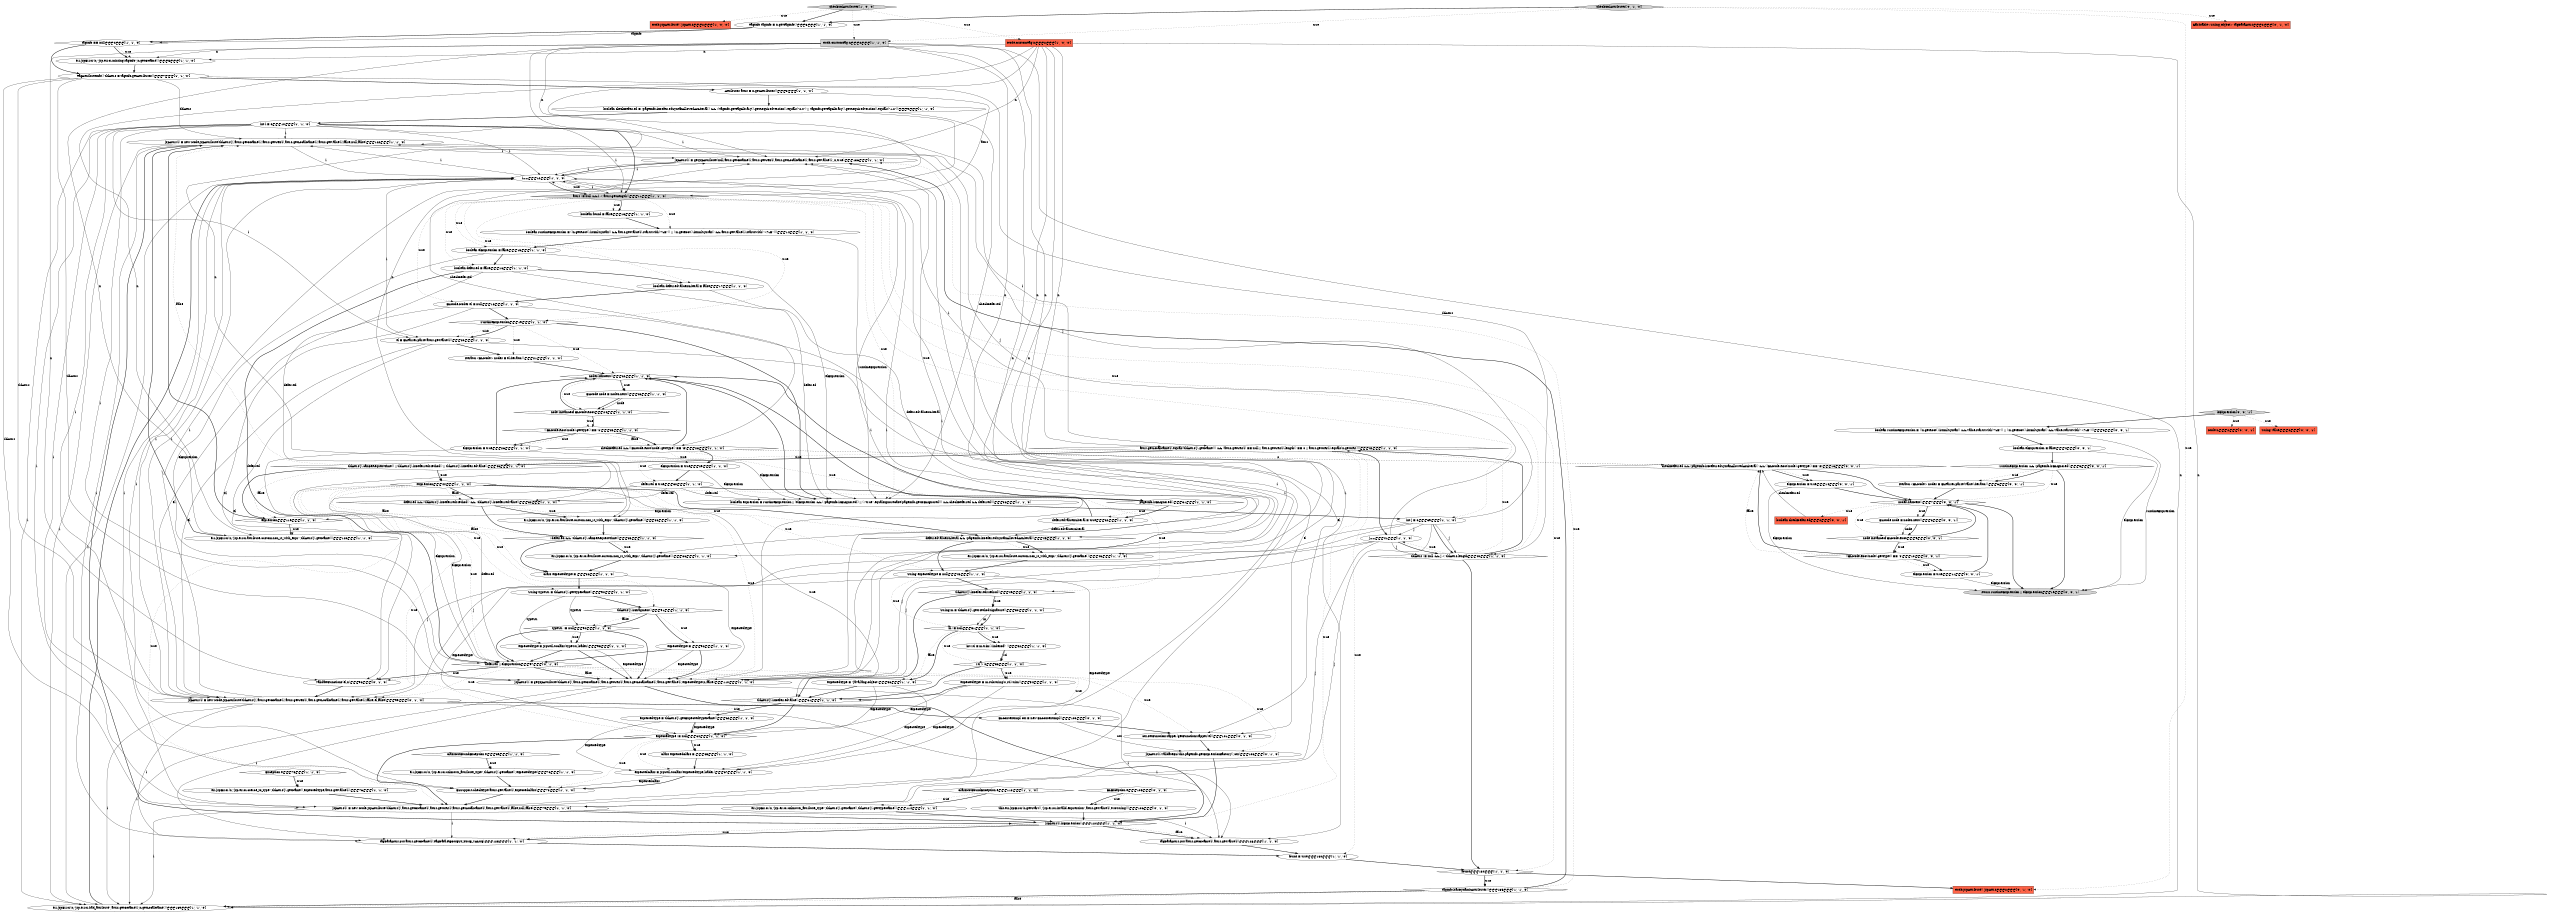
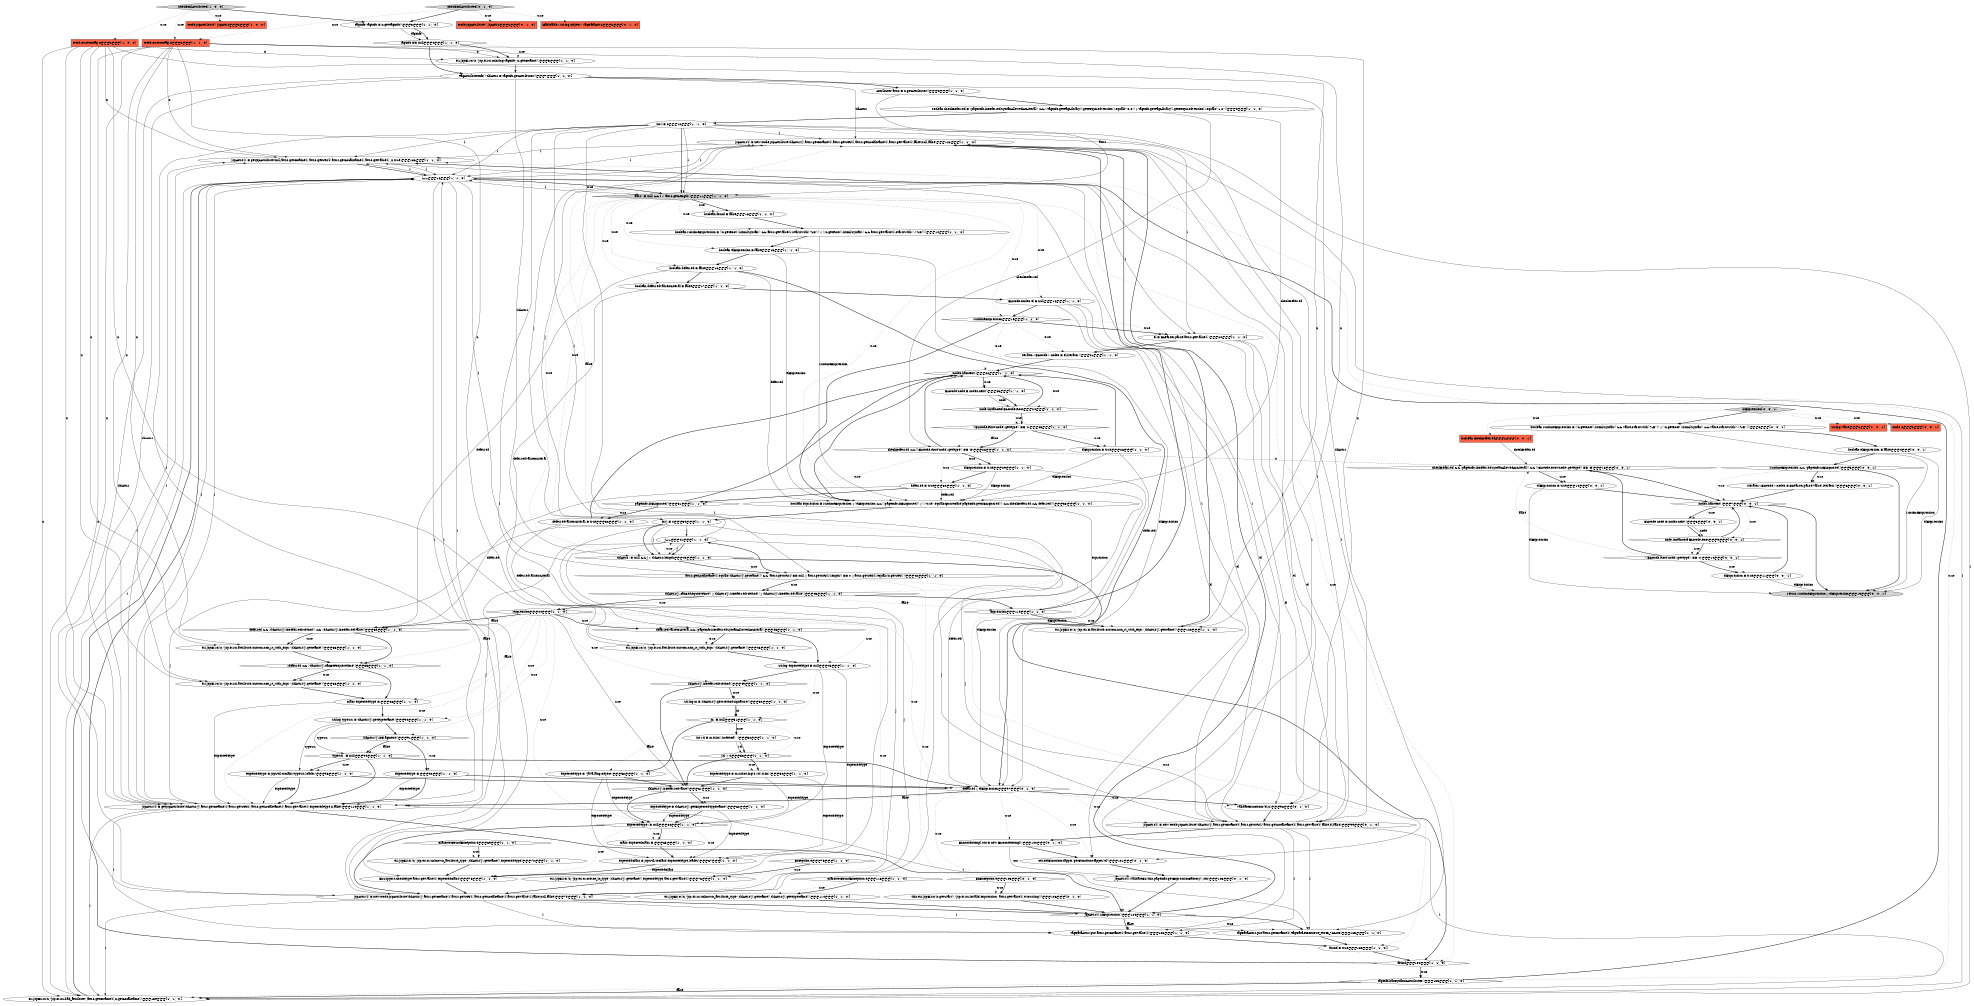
node "Node.CustomTag n@@@2@@@['1', '1', '0']": fillcolor lightgray -> tomato
edge "nodes.hasNext()@@@7@@@['0', '0', '1']" -> "boolean checkDeferred@@@2@@@['0', '0', '1']": now "isExpression['0', '0', '1']" -> "boolean checkDeferred@@@2@@@['0', '0', '1']"
edge "!found@@@134@@@['1', '1', '0']" -> "Node.JspAttribute(( jspAttrs@@@2@@@['0', '1', '0']": now "!found@@@134@@@['1', '1', '0']" -> "i++@@@12@@@['1', '1', '0']"
